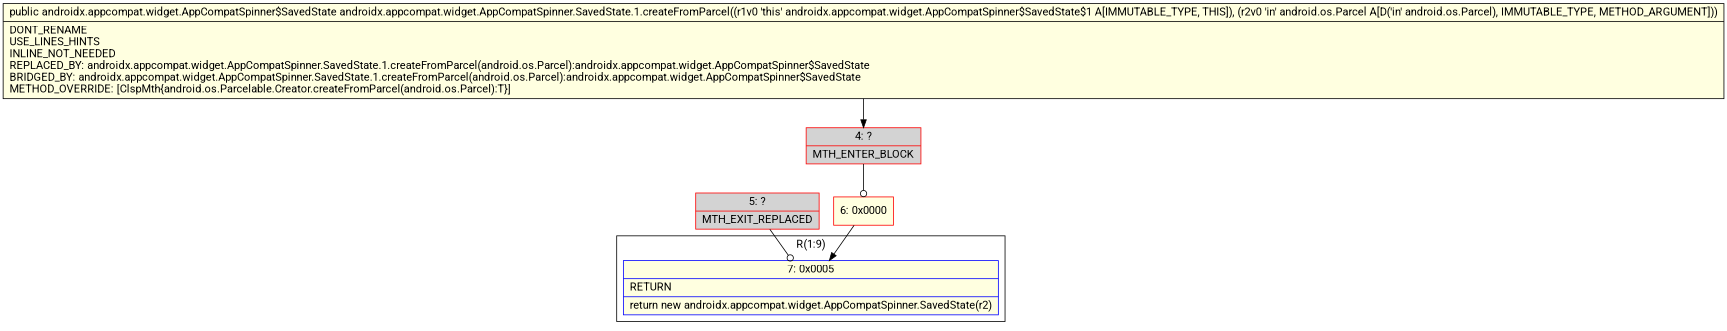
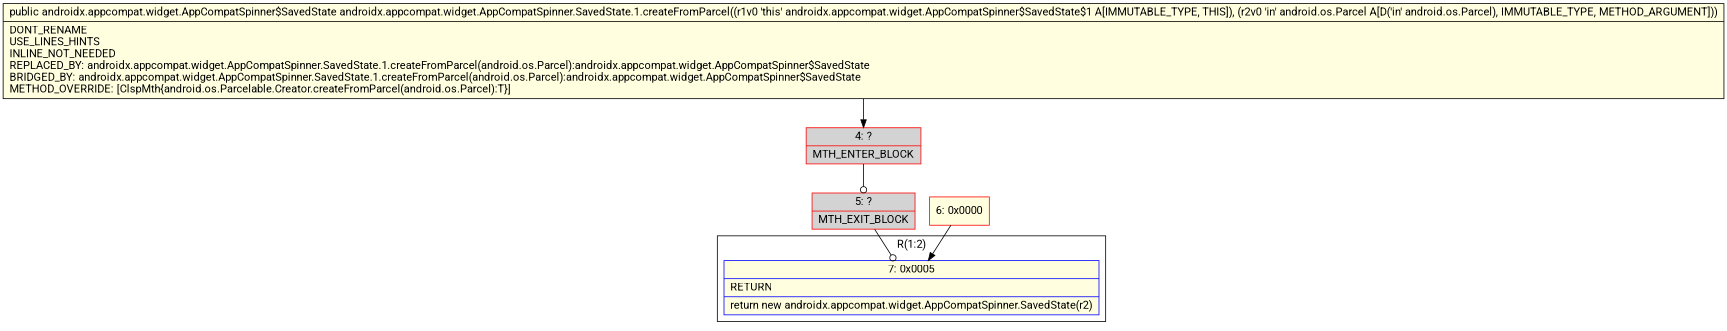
edge "4: ?" -> "6: 0x0000": now "4: ?" -> "5: ?"
node "5: ?": text "MTH_EXIT_REPLACED" -> "MTH_EXIT_BLOCK"
cluster "R(1:9)": label "R(1:9)" -> "R(1:2)"
